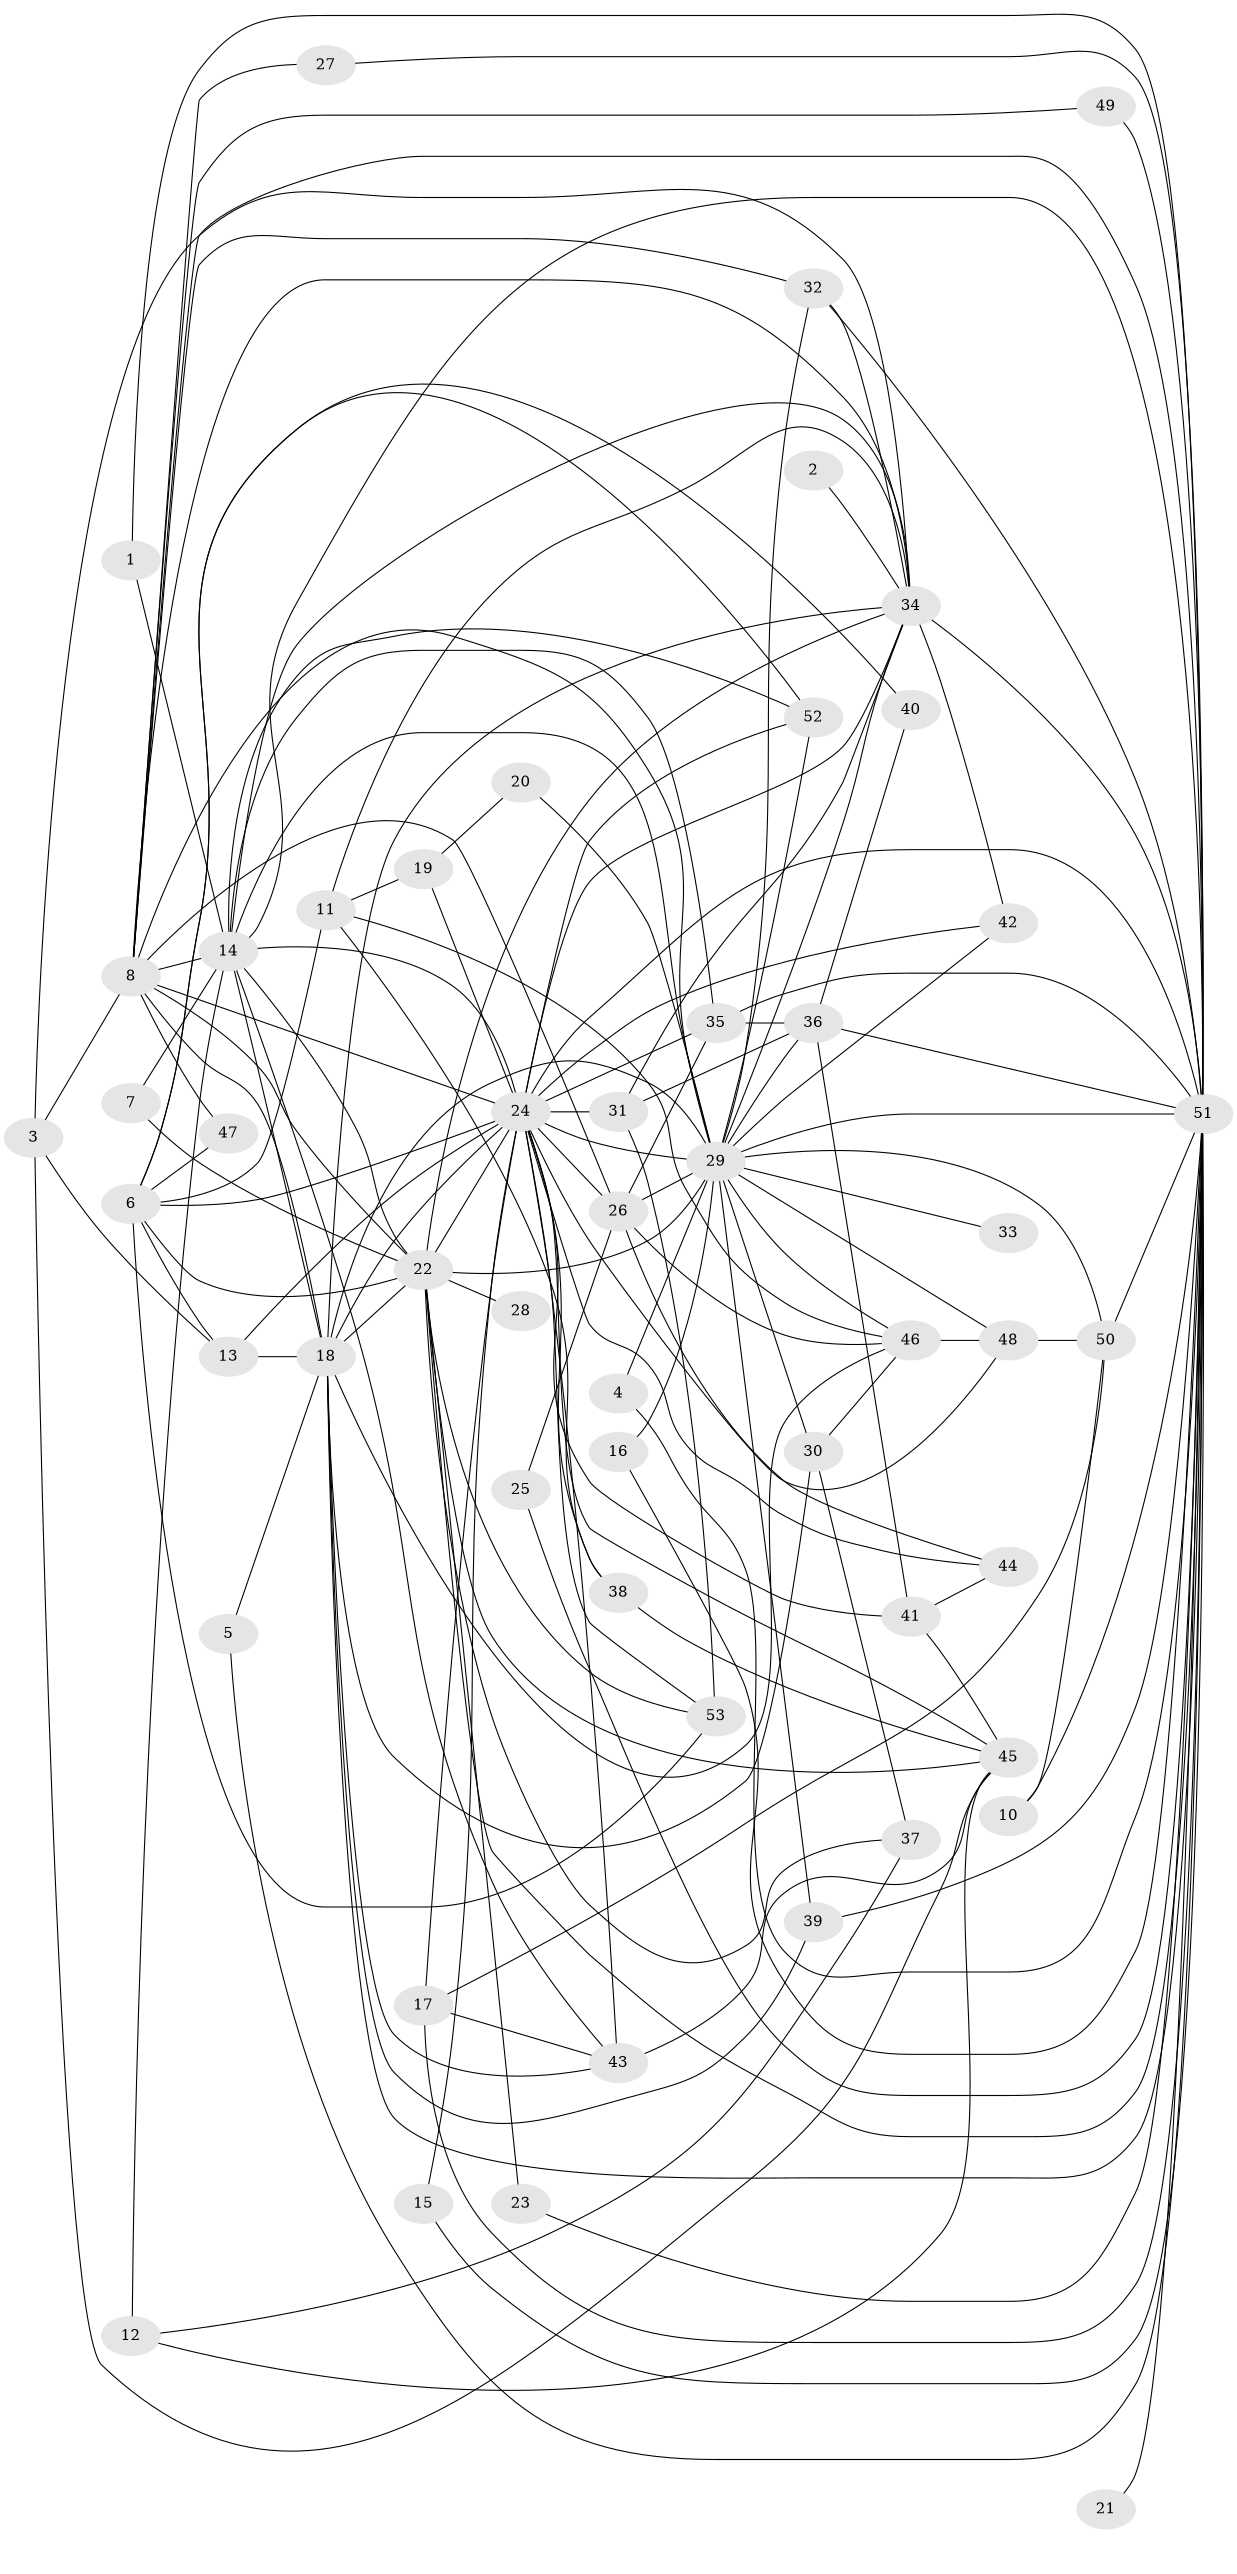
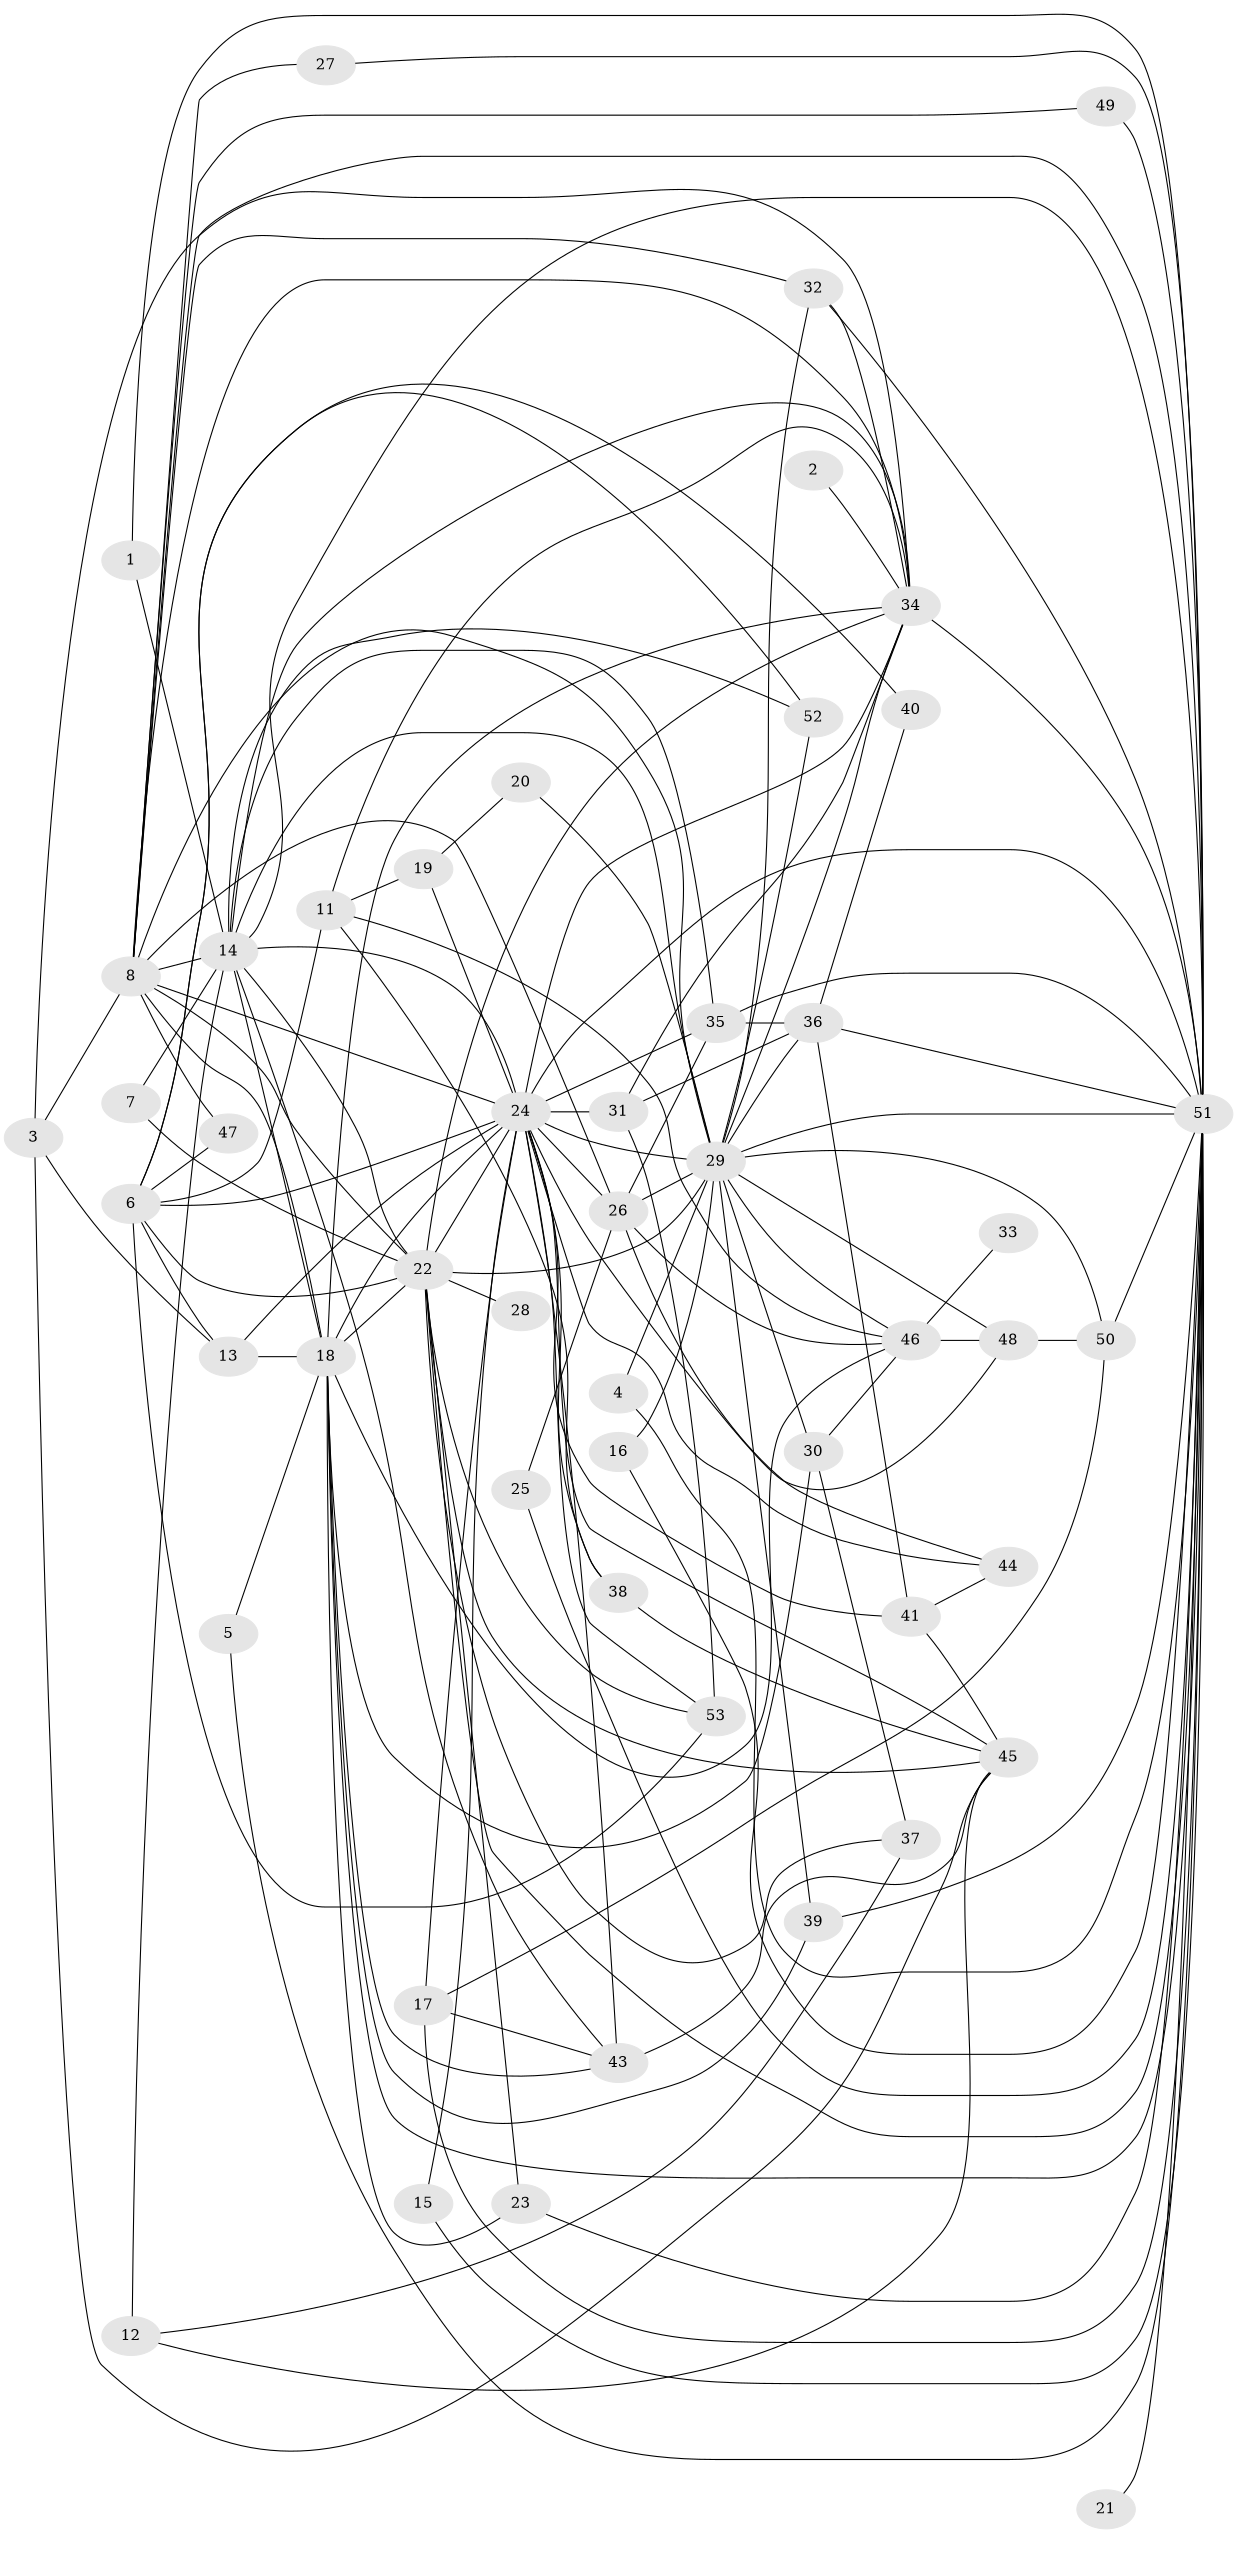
edge "52" -- "24": removed
node "42": removed
edge "29" -- "18": now "23" -- "18"
edge "29" -- "33": now "46" -- "33"
node "10": removed
